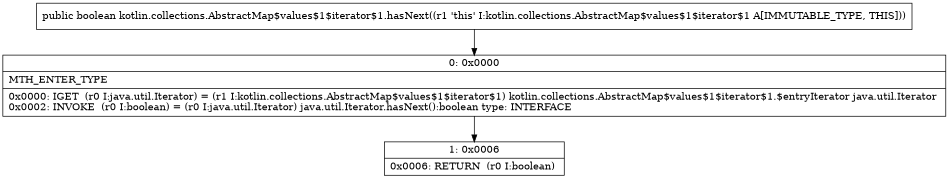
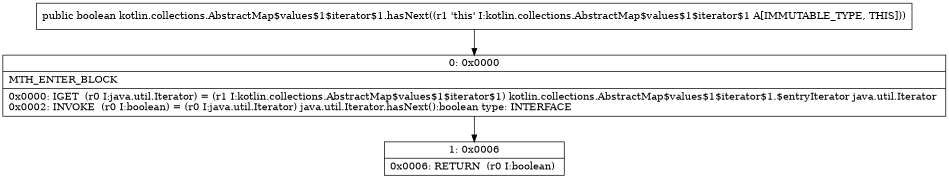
node "0: 0x0000": text "MTH_ENTER_TYPE" -> "MTH_ENTER_BLOCK"
